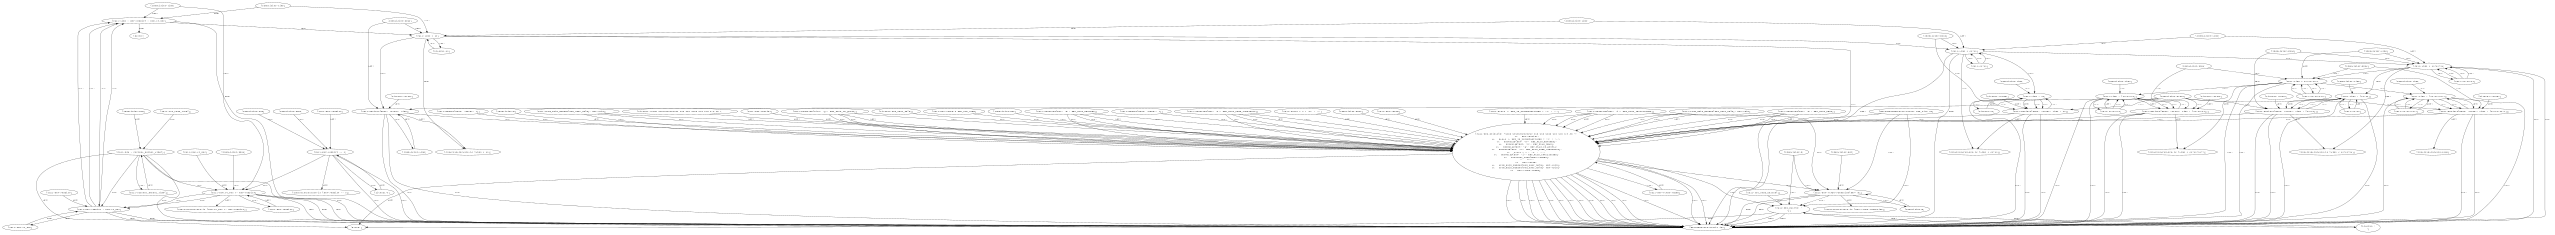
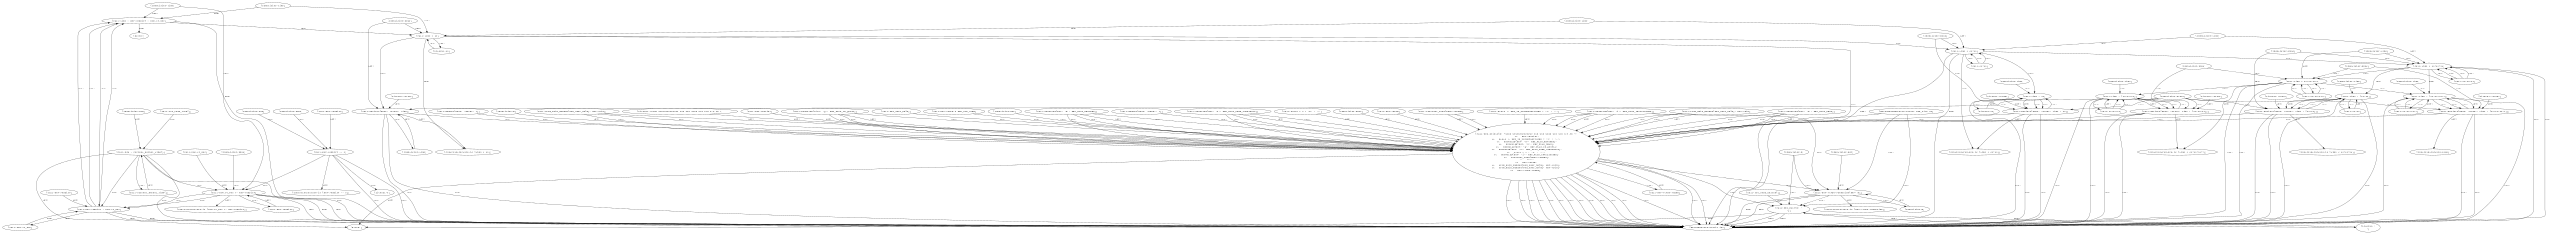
edge "(Call,timo < 60*60*24)" -> "(ControlStructure,if (timo < 60*60*24))": now "(Call,timo < 60*60*24)" -> "(Call,timo / (60*60*24*7))"
node "(Literal,seq_user_ns(m))": label "(Literal,seq_user_ns(m))" -> "(Call,seq_user_ns(m))"
node "(Call,refcount_read(&key->usage))": added
edge "(Literal,0)" -> "(Call,key->expiry == 0)": removed, label "AST:"
